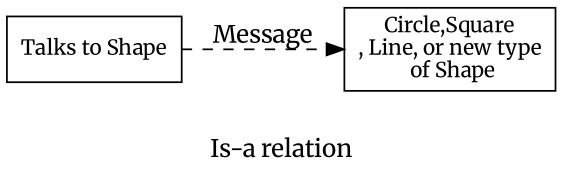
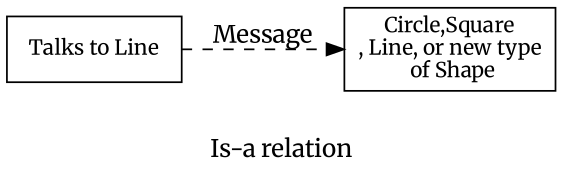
node "Talks to Shape": label "Talks to Shape" -> "Talks to Line"
